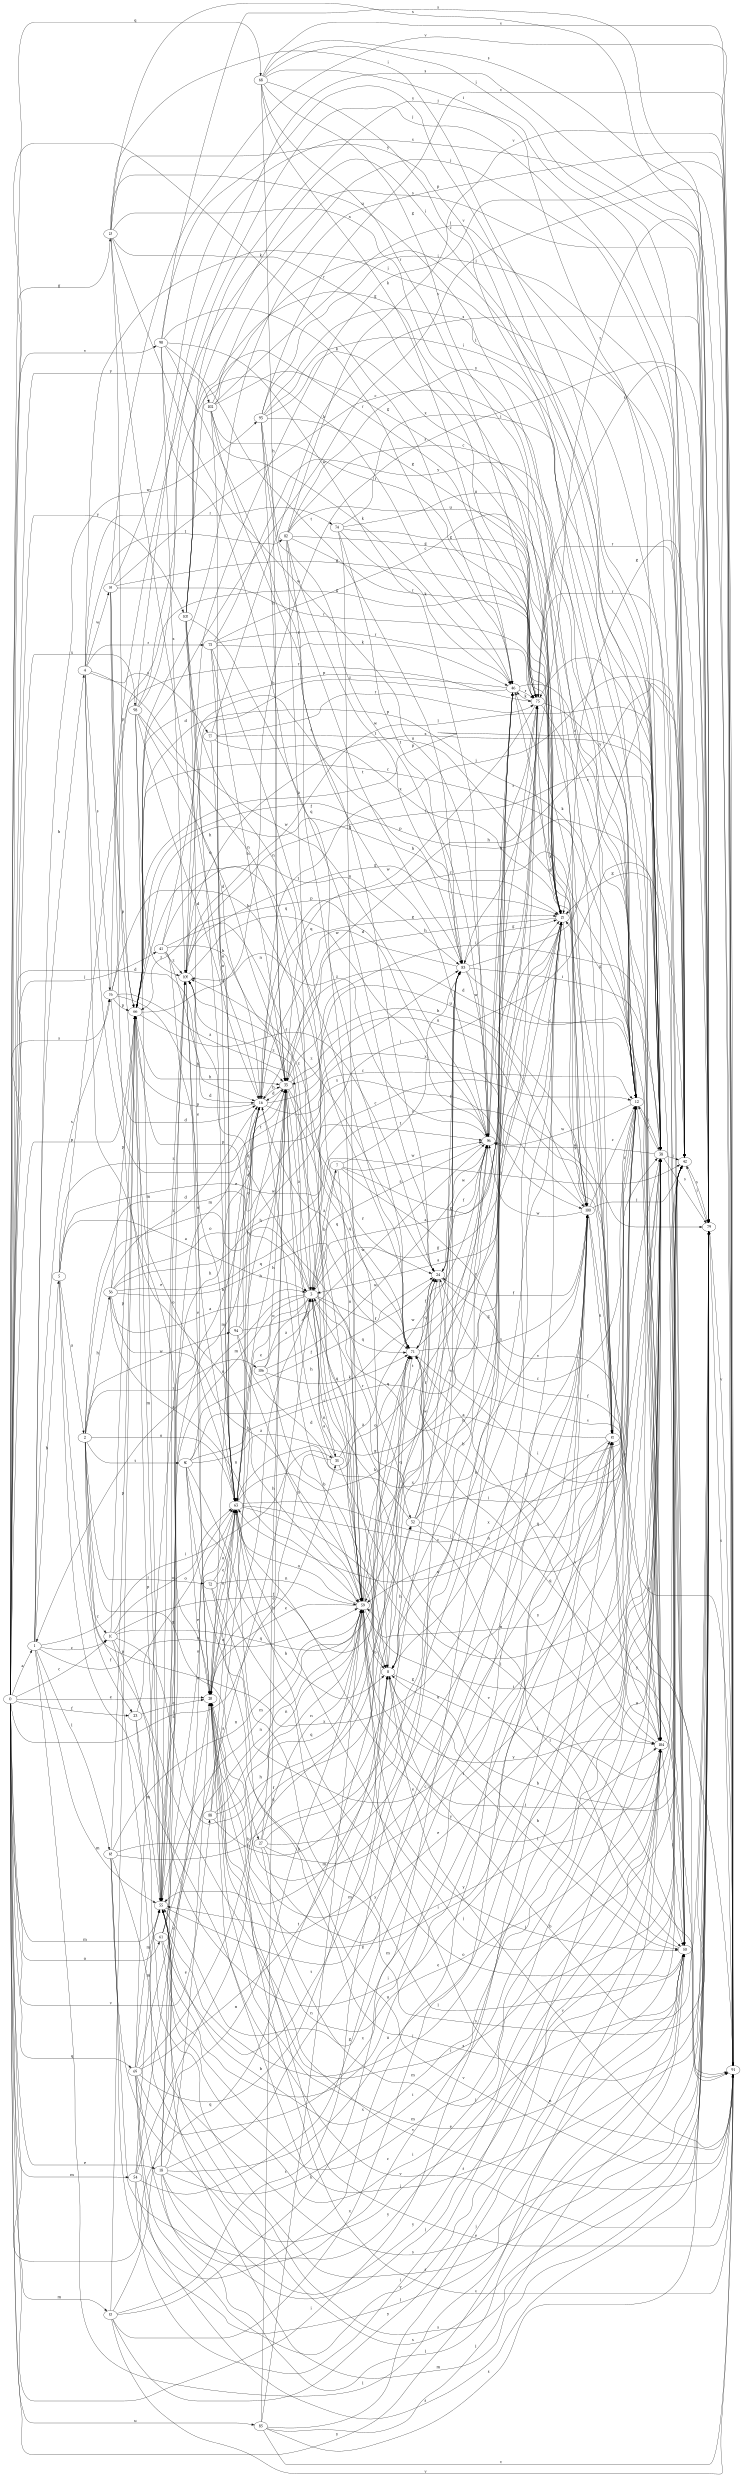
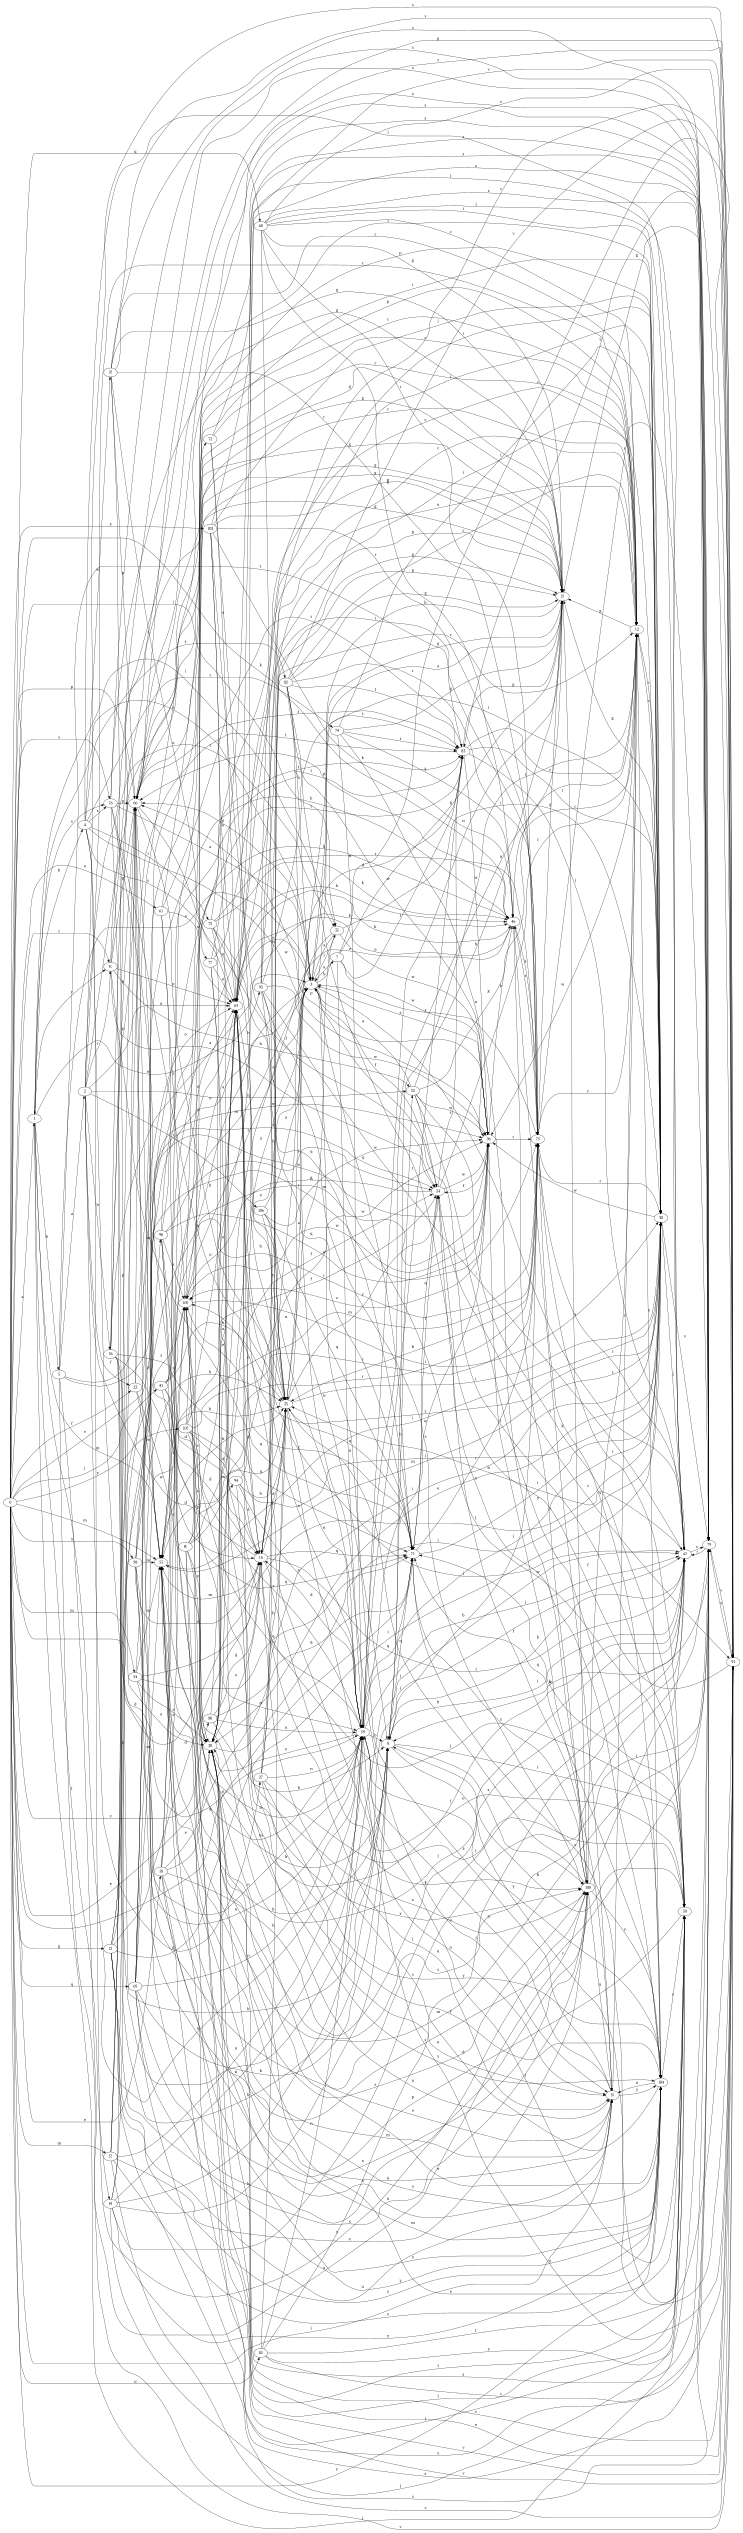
edge "2" -> "80": now "2" -> "35"
